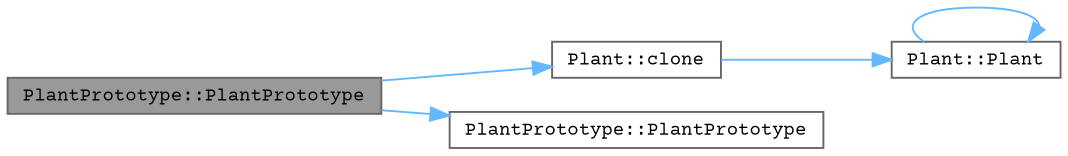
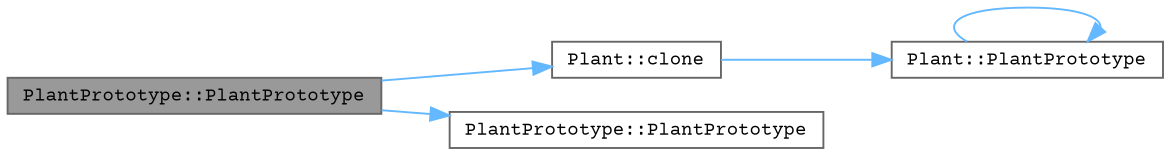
node "Plant::Plant": label "Plant::Plant" -> "Plant::PlantPrototype"
